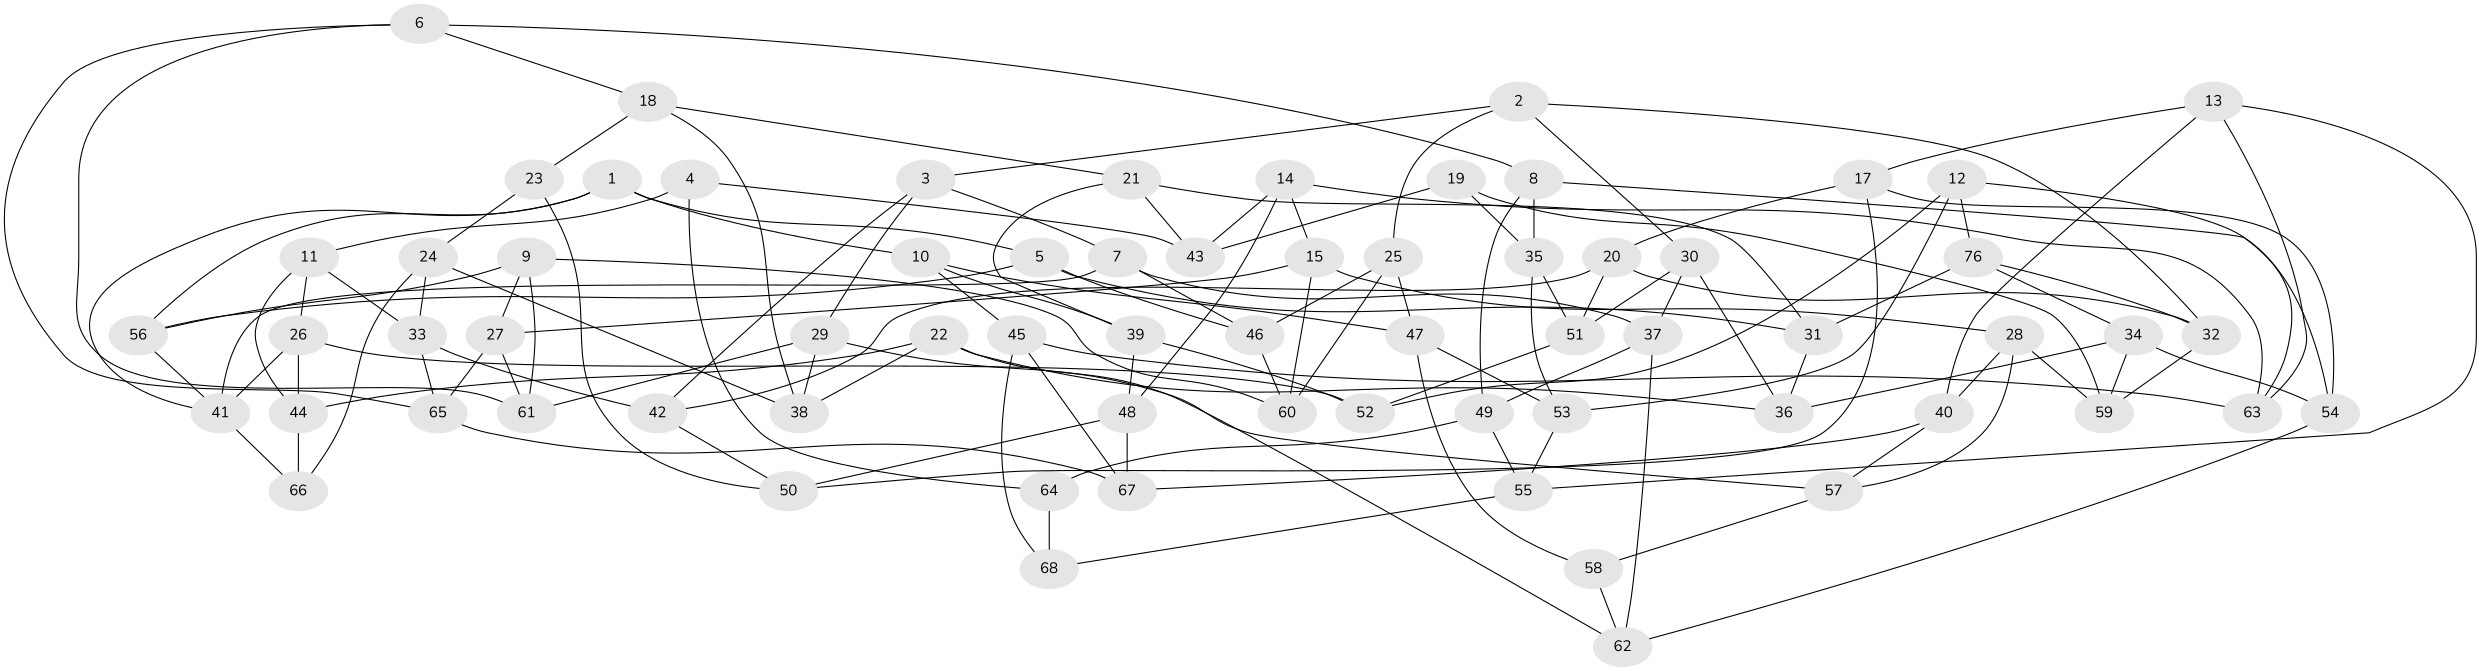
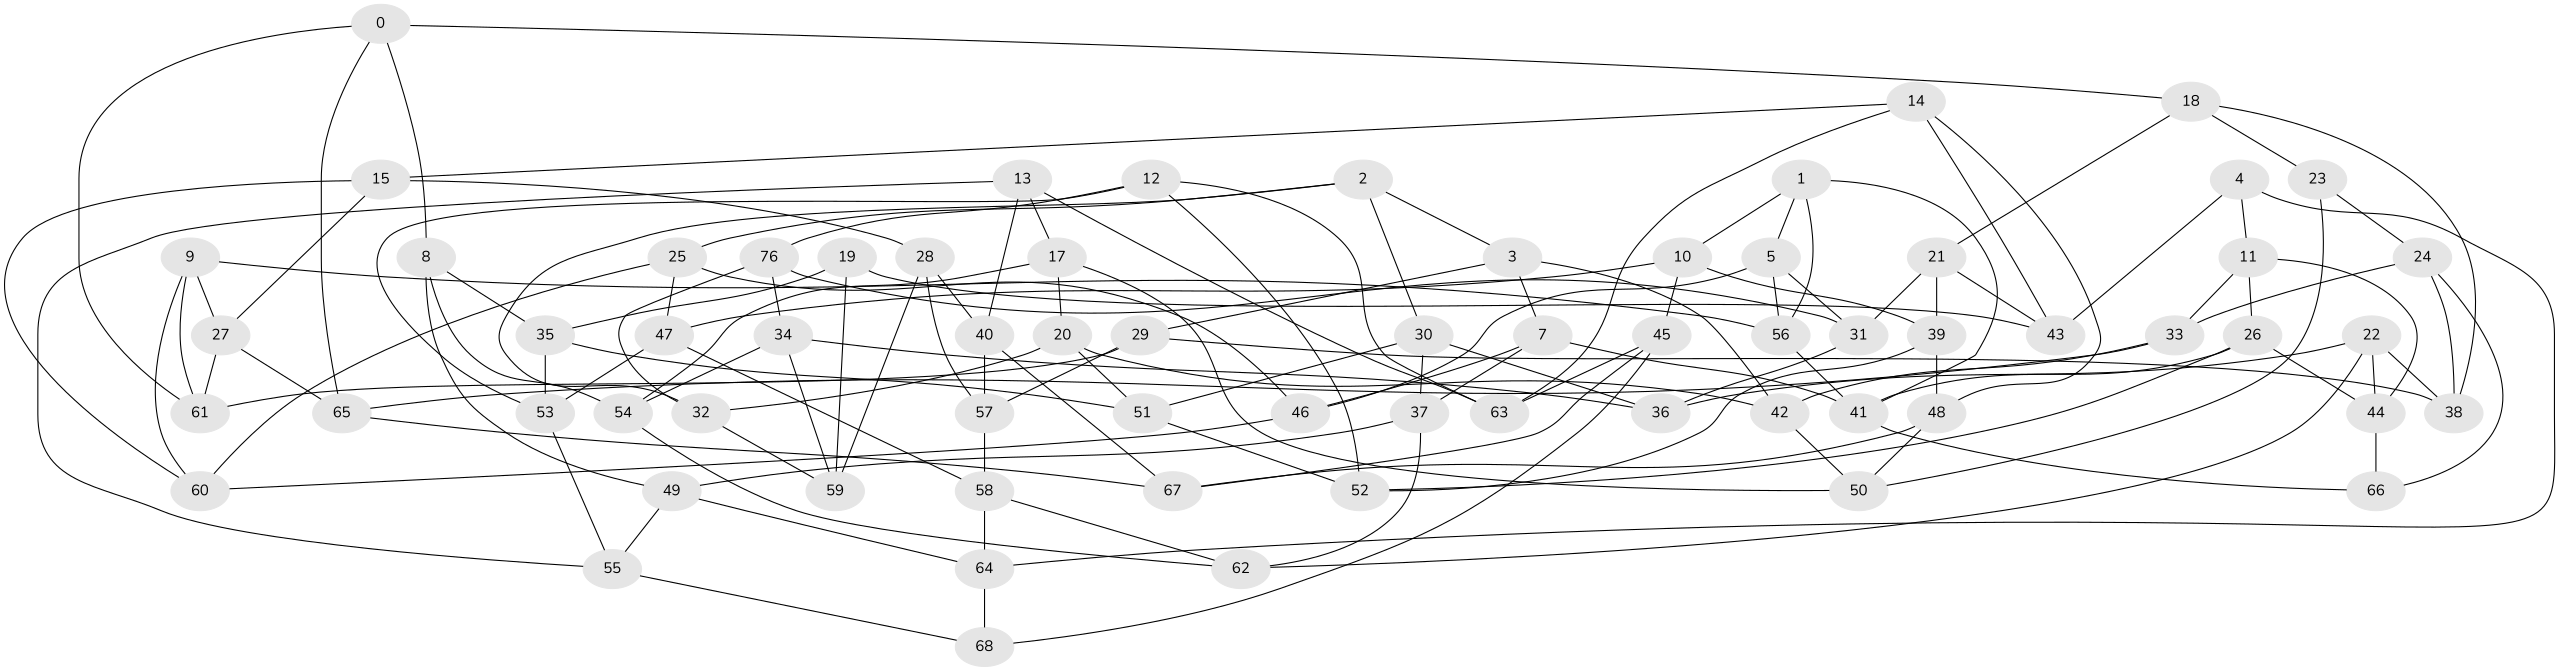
node "6": label "6" -> "0"
edge "58" -- "64": added
